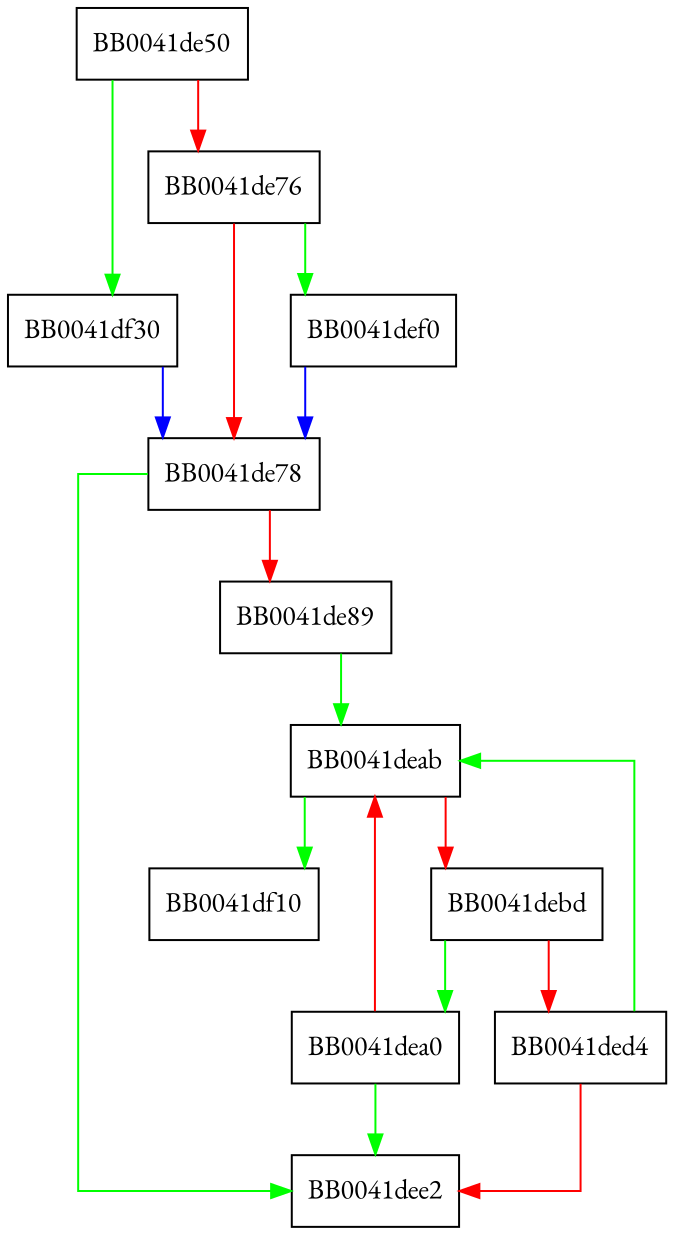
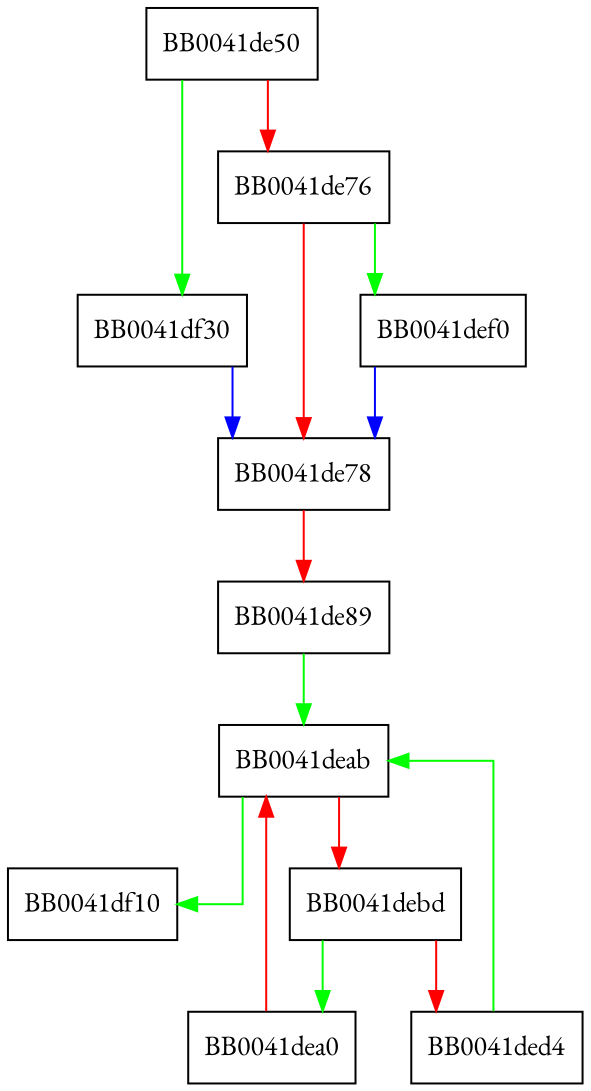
node "BB0041dee2": removed
